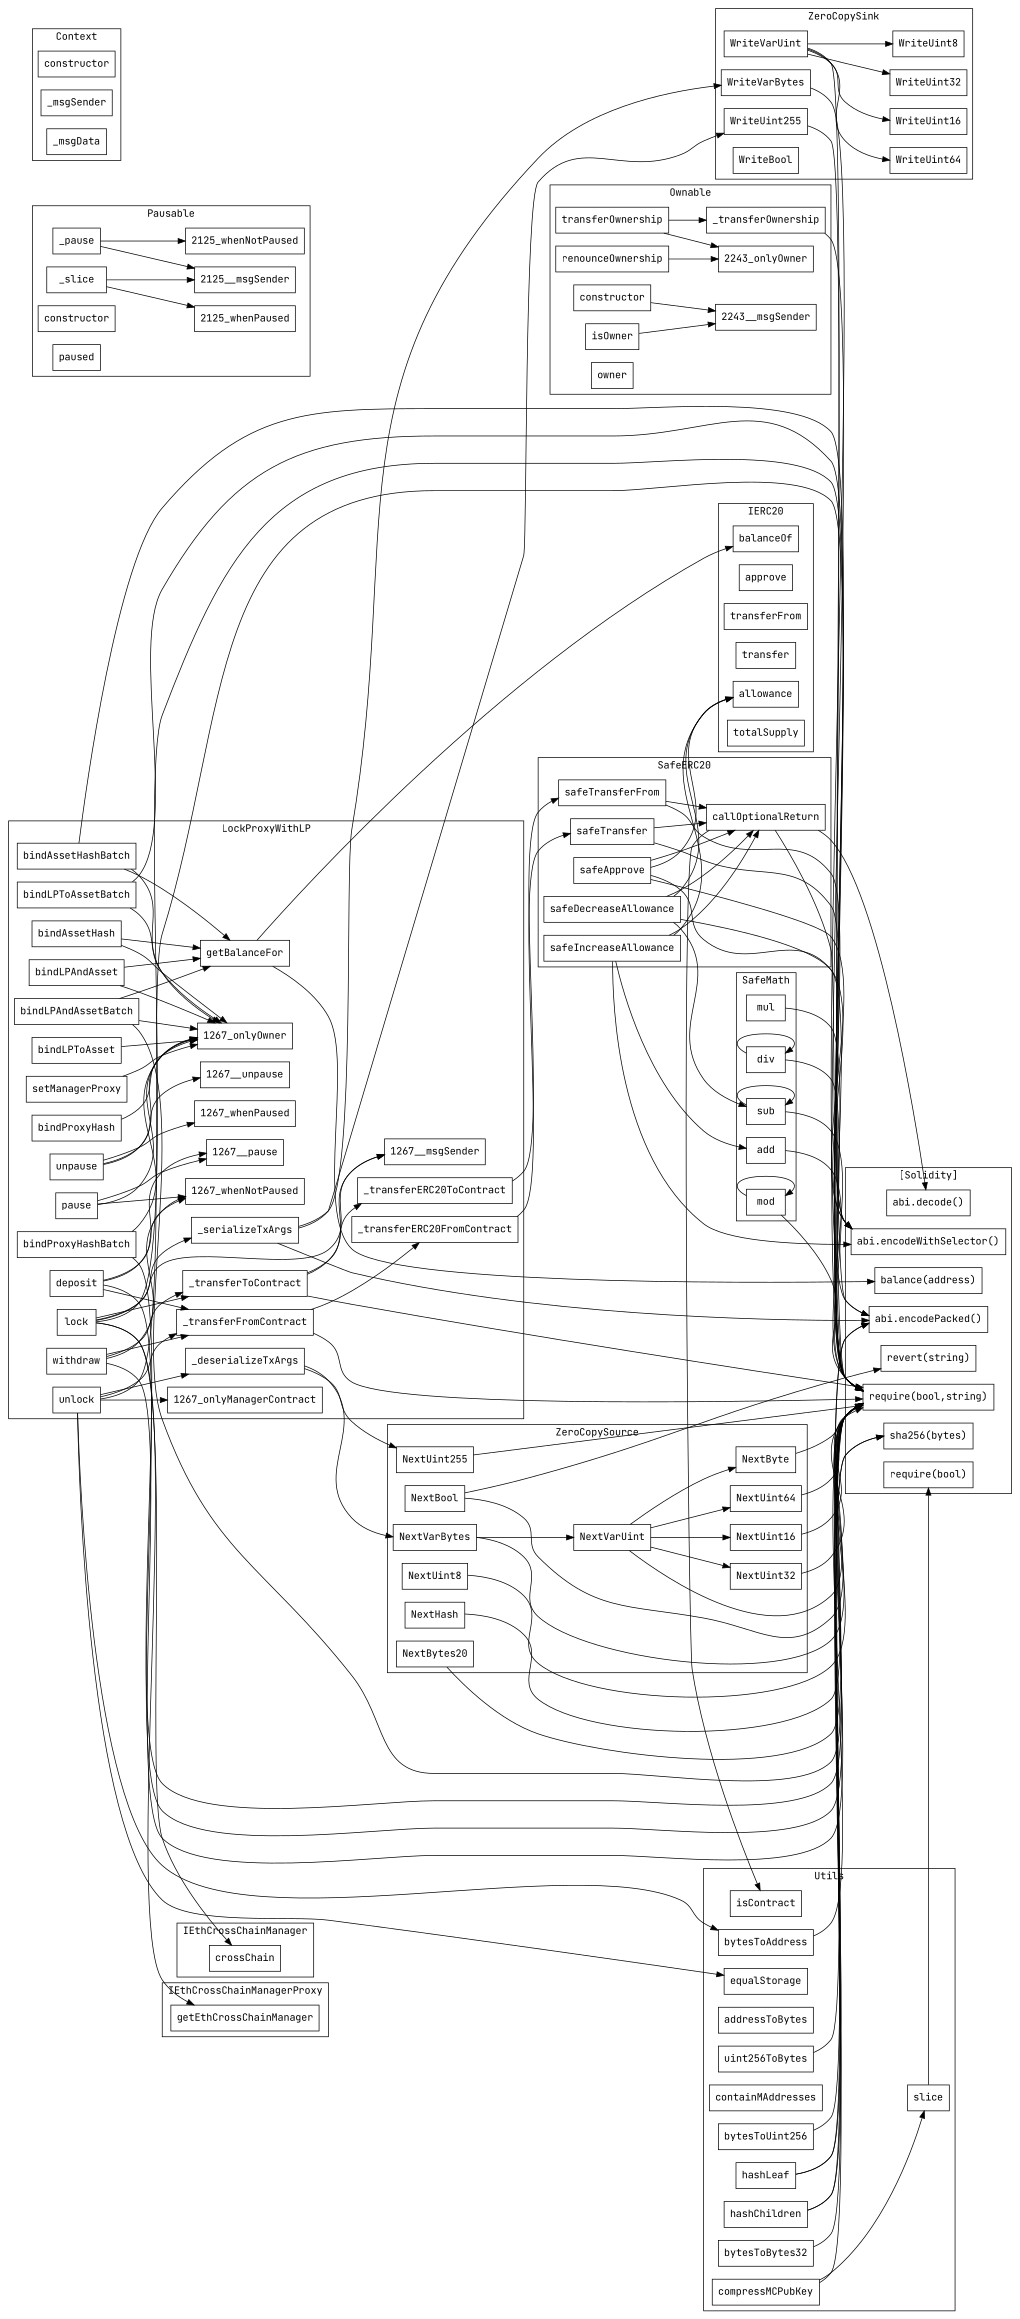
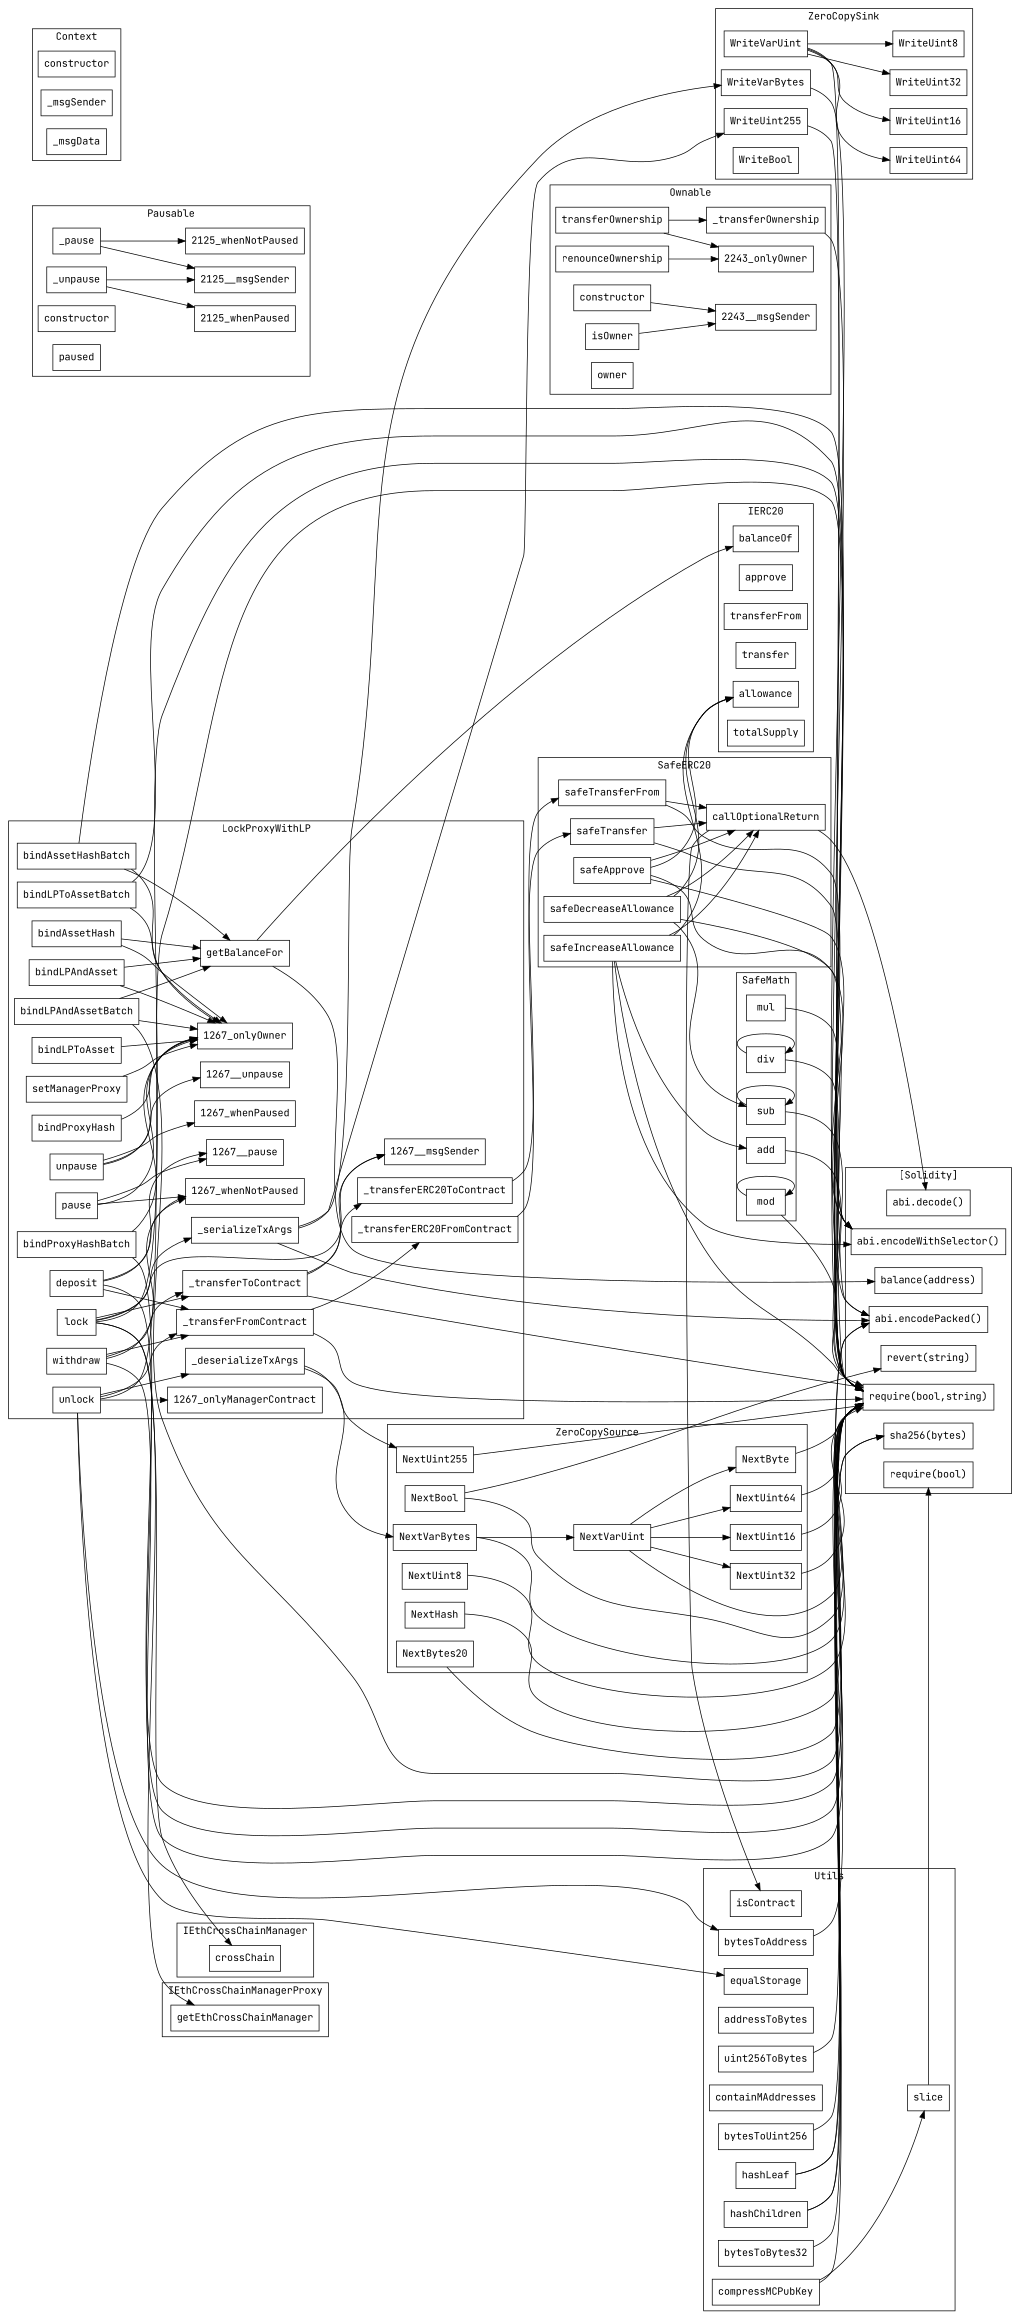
node "_slice": label "_slice" -> "_unpause"
edge "callOptionalReturn" -> "require(bool,string)": now "safeIncreaseAllowance" -> "require(bool,string)"
